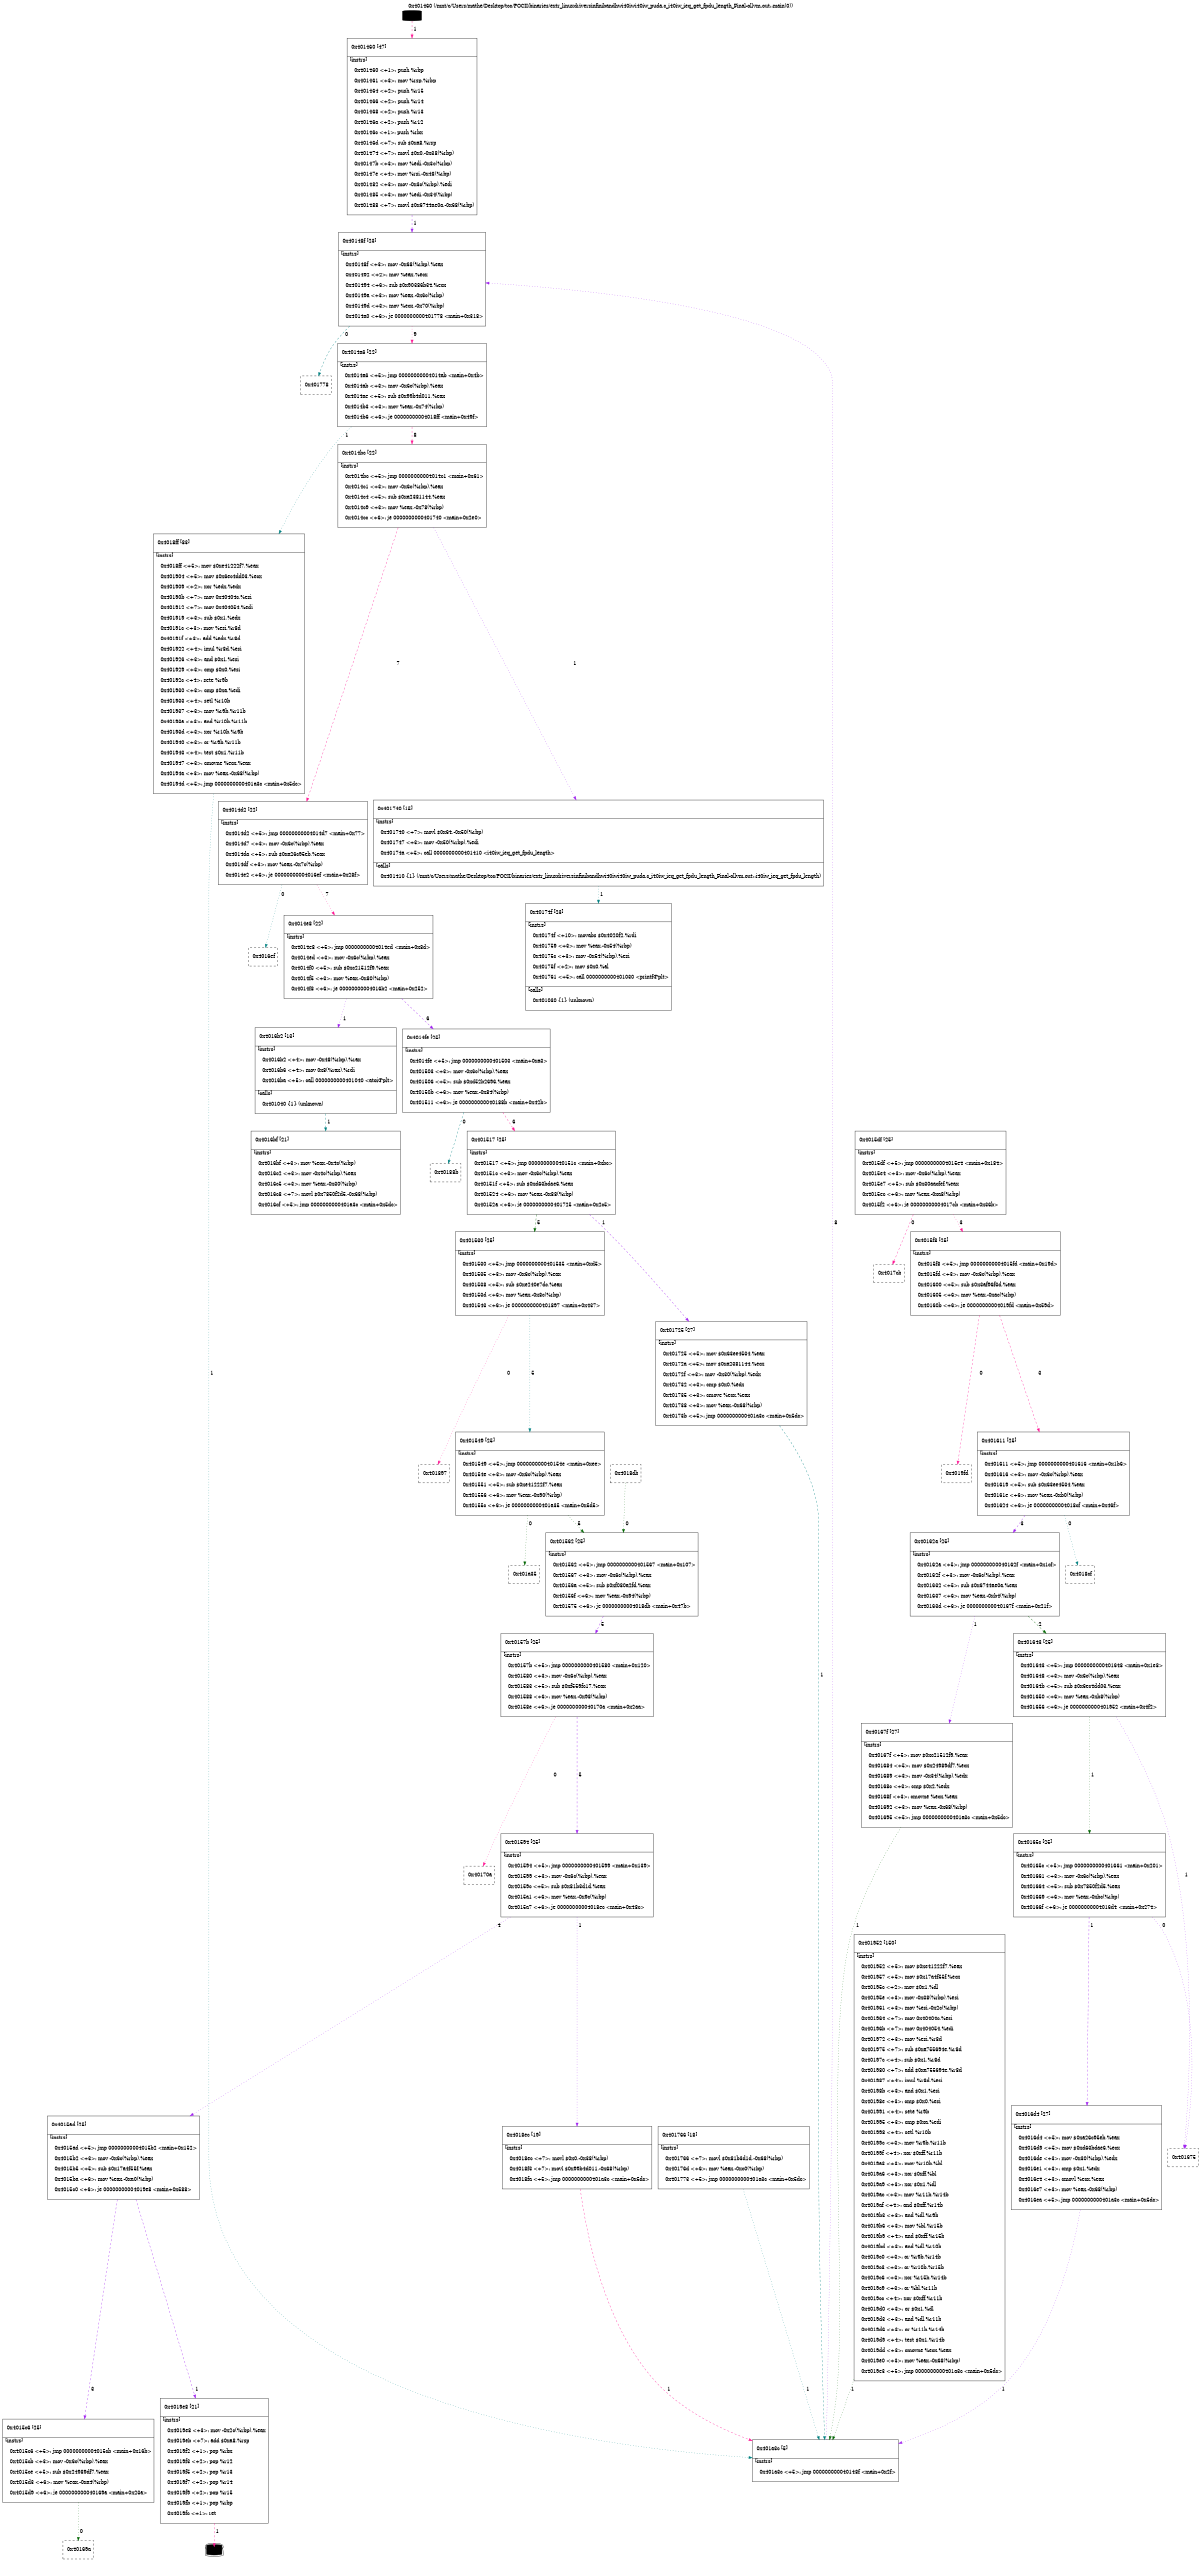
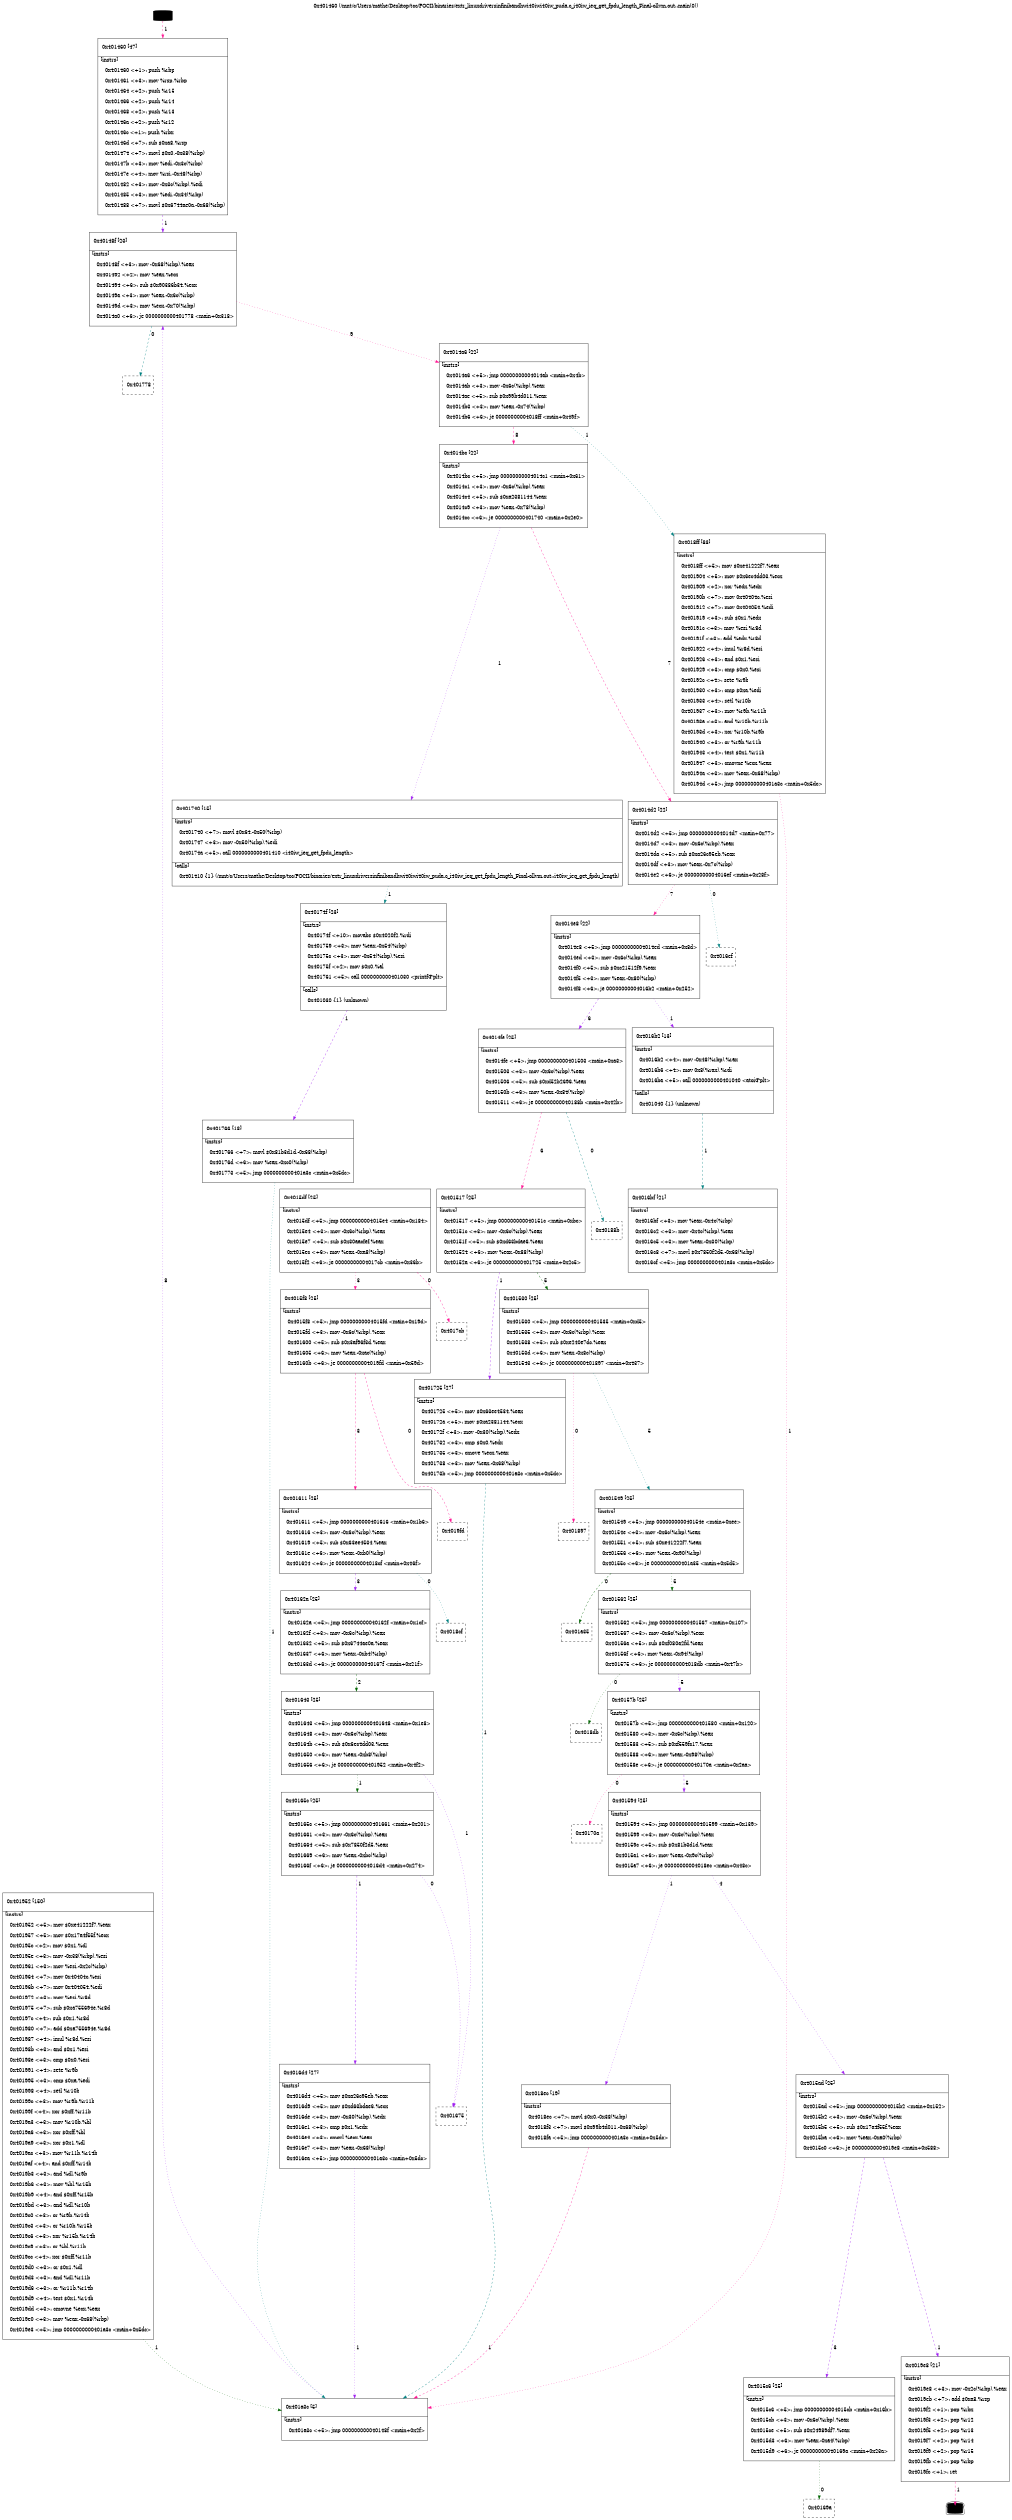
edge "0x40174f [23]" -> "0x401766 [18]": added, label "1"
edge "0x4018db" -> "0x401562 [25]": reversed
edge "0x401549 [25]" -> "0x401a35": style dotted -> dashed
edge "0x401562 [25]" -> "0x40157b [25]": style dashed -> dotted
node "0x40167f [27]": removed
edge "0x4018ff [83]" -> "0x401a3c [5]": color teal -> deeppink
